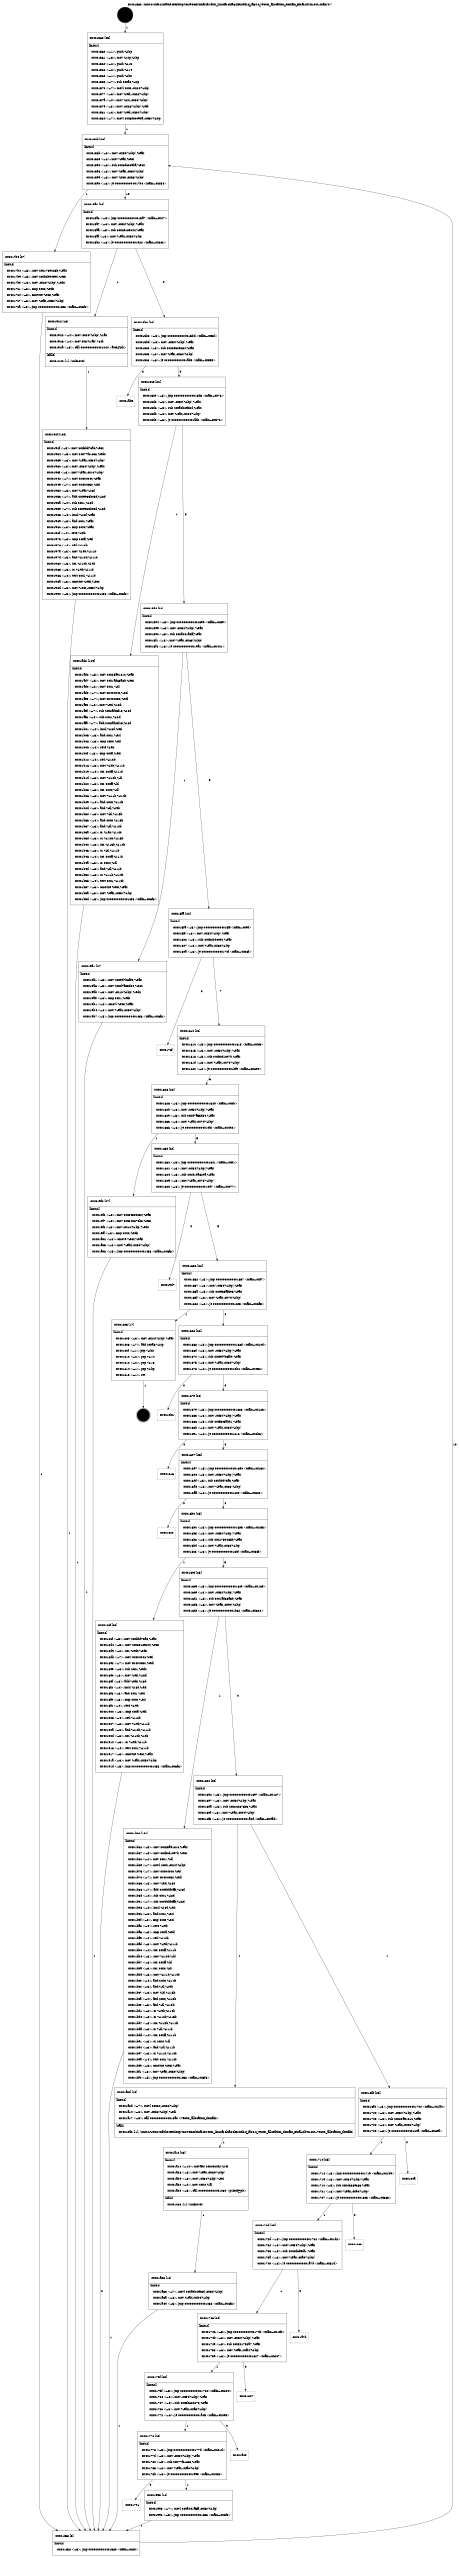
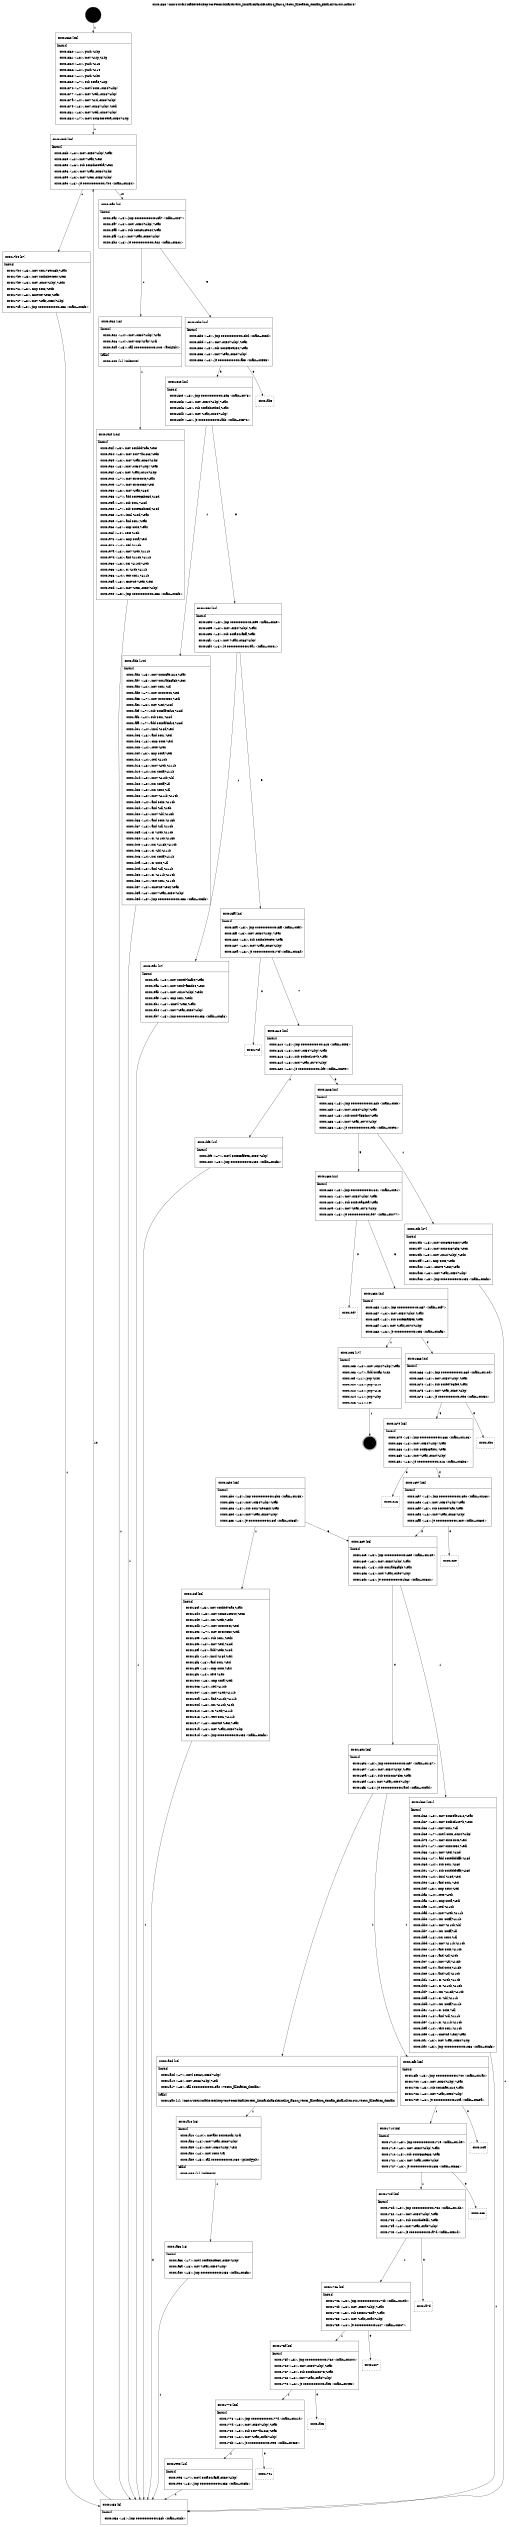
node "0x401bf9 [12]": added
edge "0x401697 [25]" -> "0x4016b0 [25]": now "0x401697 [25]" -> "0x4016c9 [25]"
